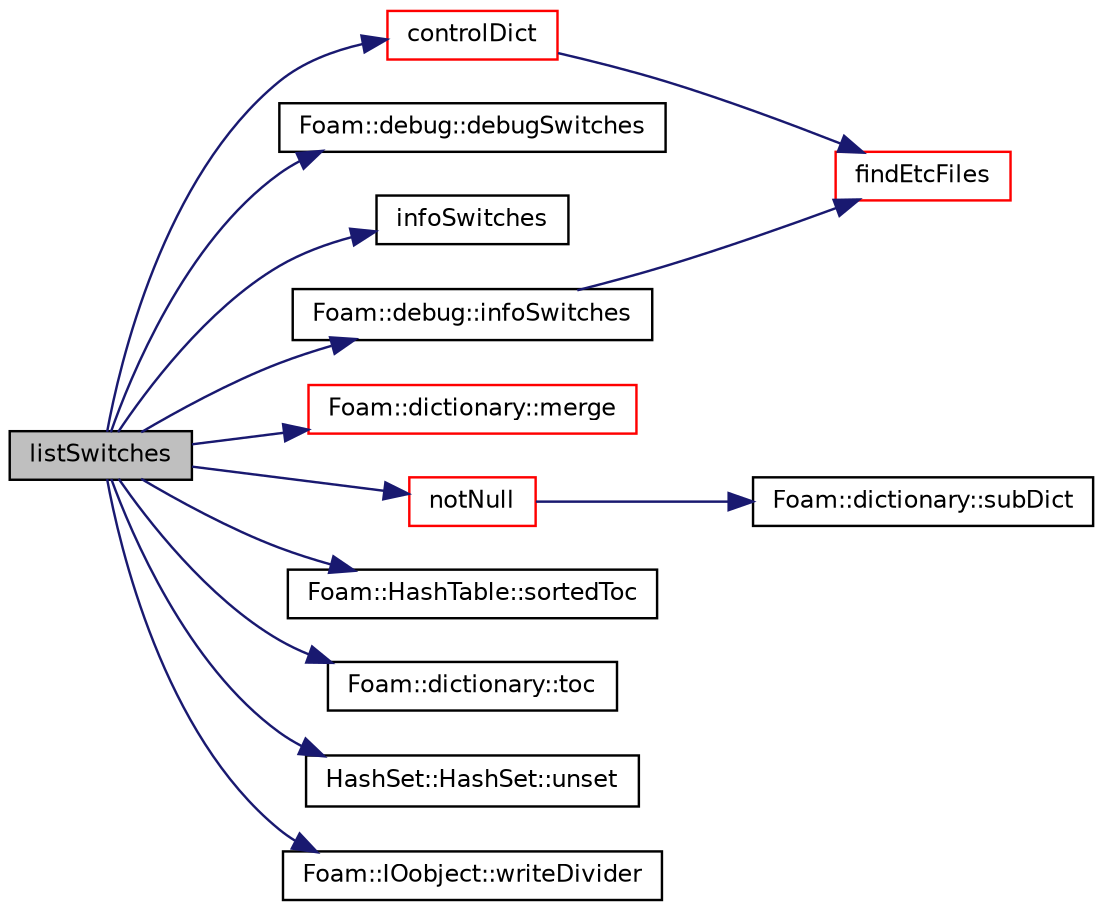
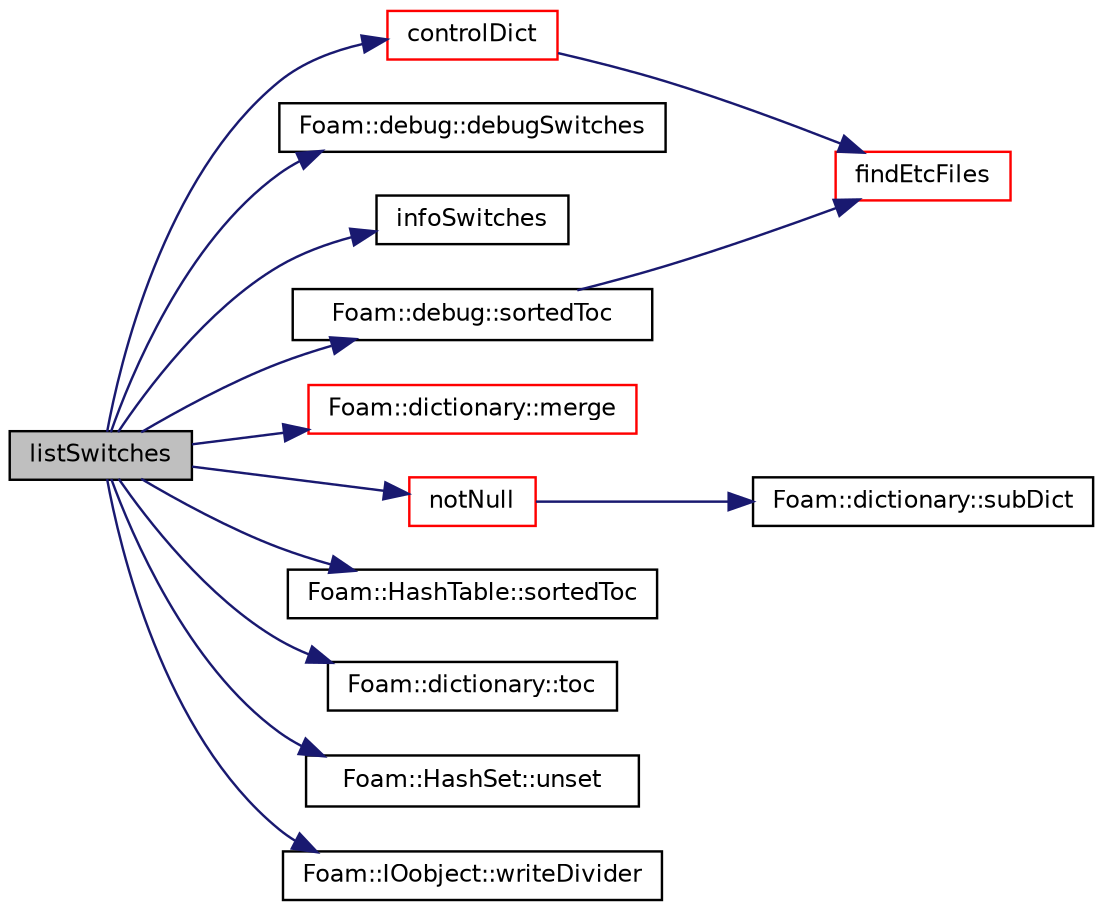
node "Foam::debug::infoSwitches": label "Foam::debug::infoSwitches" -> "Foam::debug::sortedToc"
node "HashSet::HashSet::unset": label "HashSet::HashSet::unset" -> "Foam::HashSet::unset"
